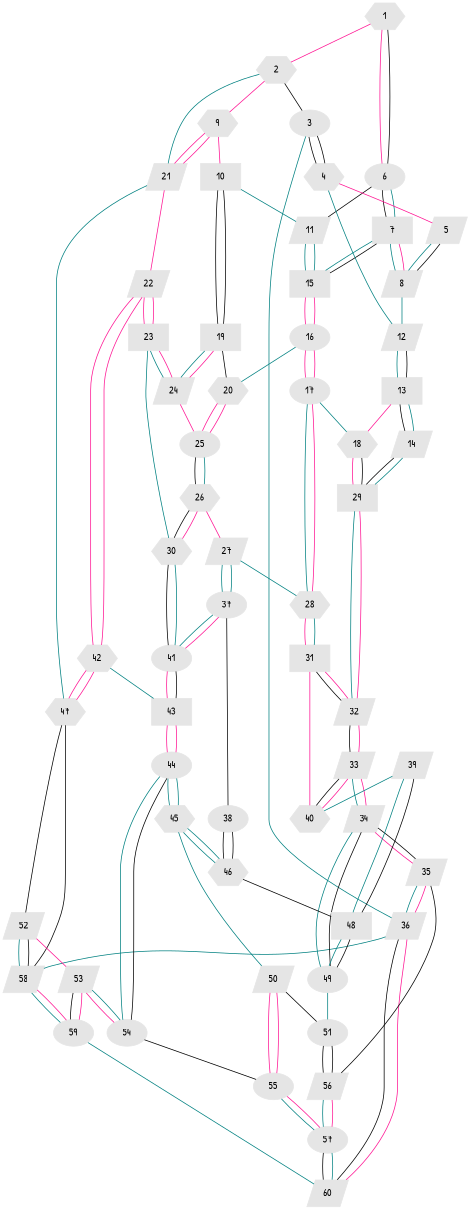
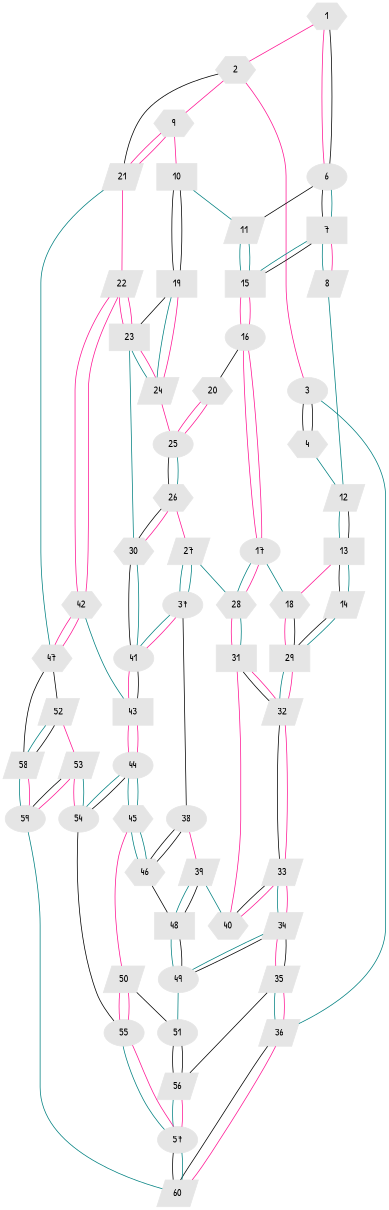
edge "2" -- "3": color black -> deeppink
edge "2" -- "21": color teal -> black
node "5": removed
edge "19" -- "20": now "19" -- "23"
edge "16" -- "20": color teal -> black
edge "38" -- "39": added
edge "45" -- "50": color teal -> deeppink
edge "36" -- "58": removed
